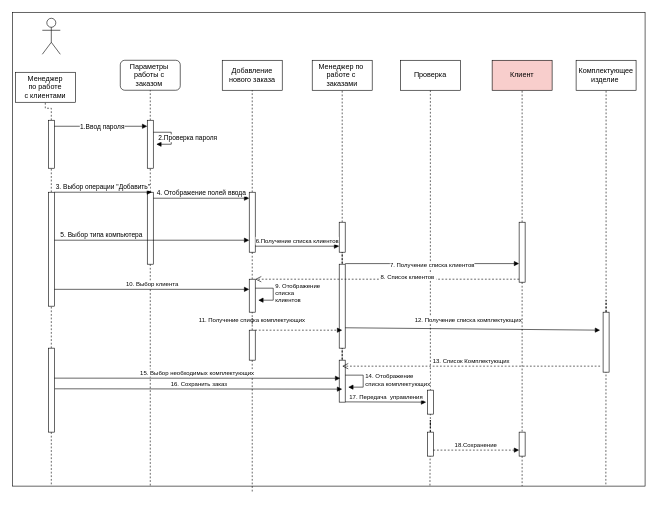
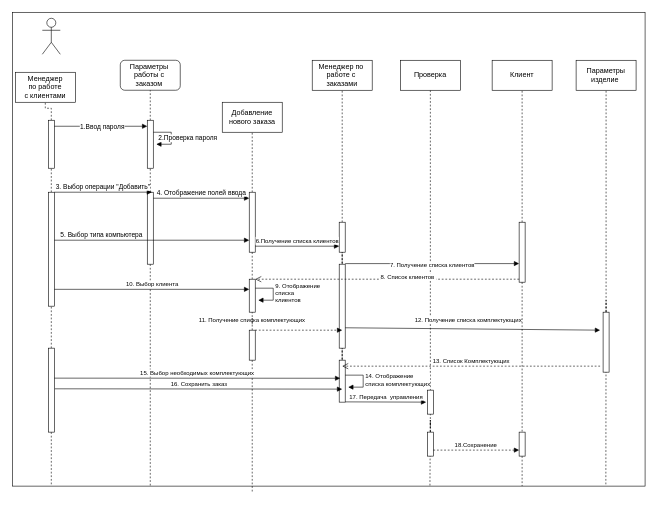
node "Добавление нового заказа": moved (252, 75) -> (252, 117)
node "Клиент": fillcolor #f8cecc -> #ffffff
node "Комплектующее изделие": label "Комплектующее изделие" -> "Параметры изделие"
